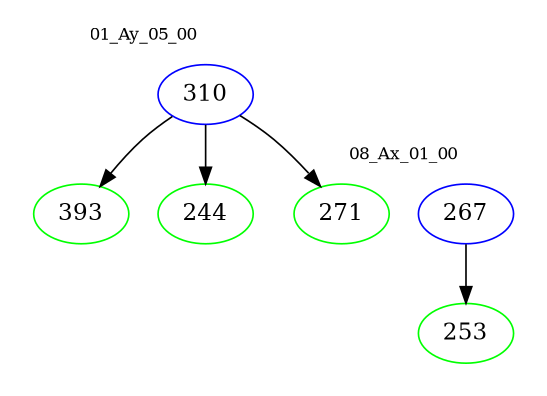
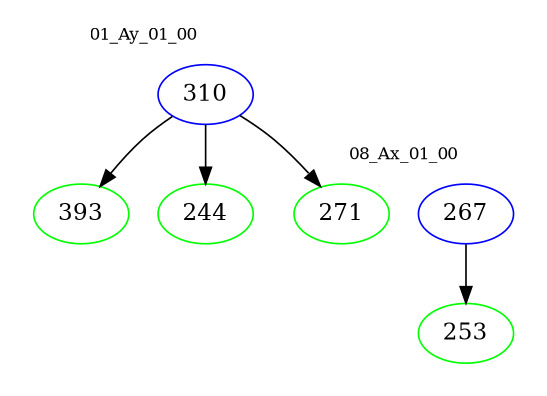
cluster "01_Ay_05_00": label "01_Ay_05_00" -> "01_Ay_01_00"
